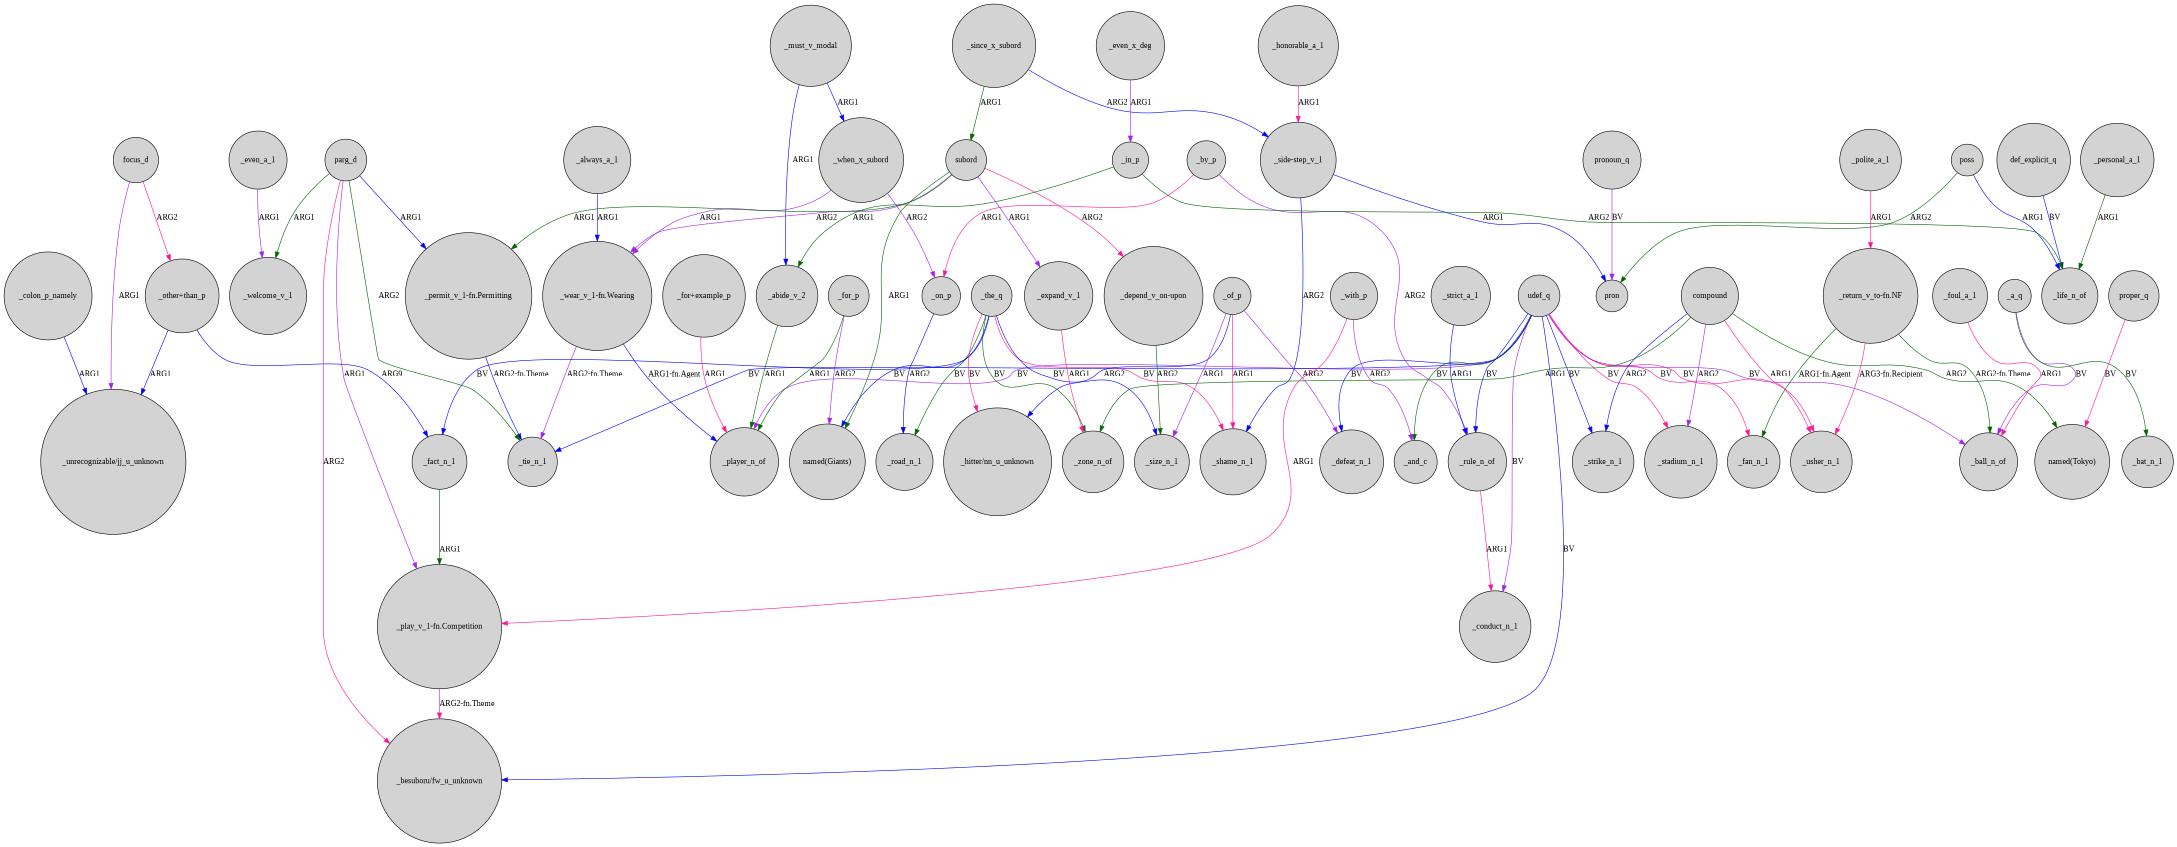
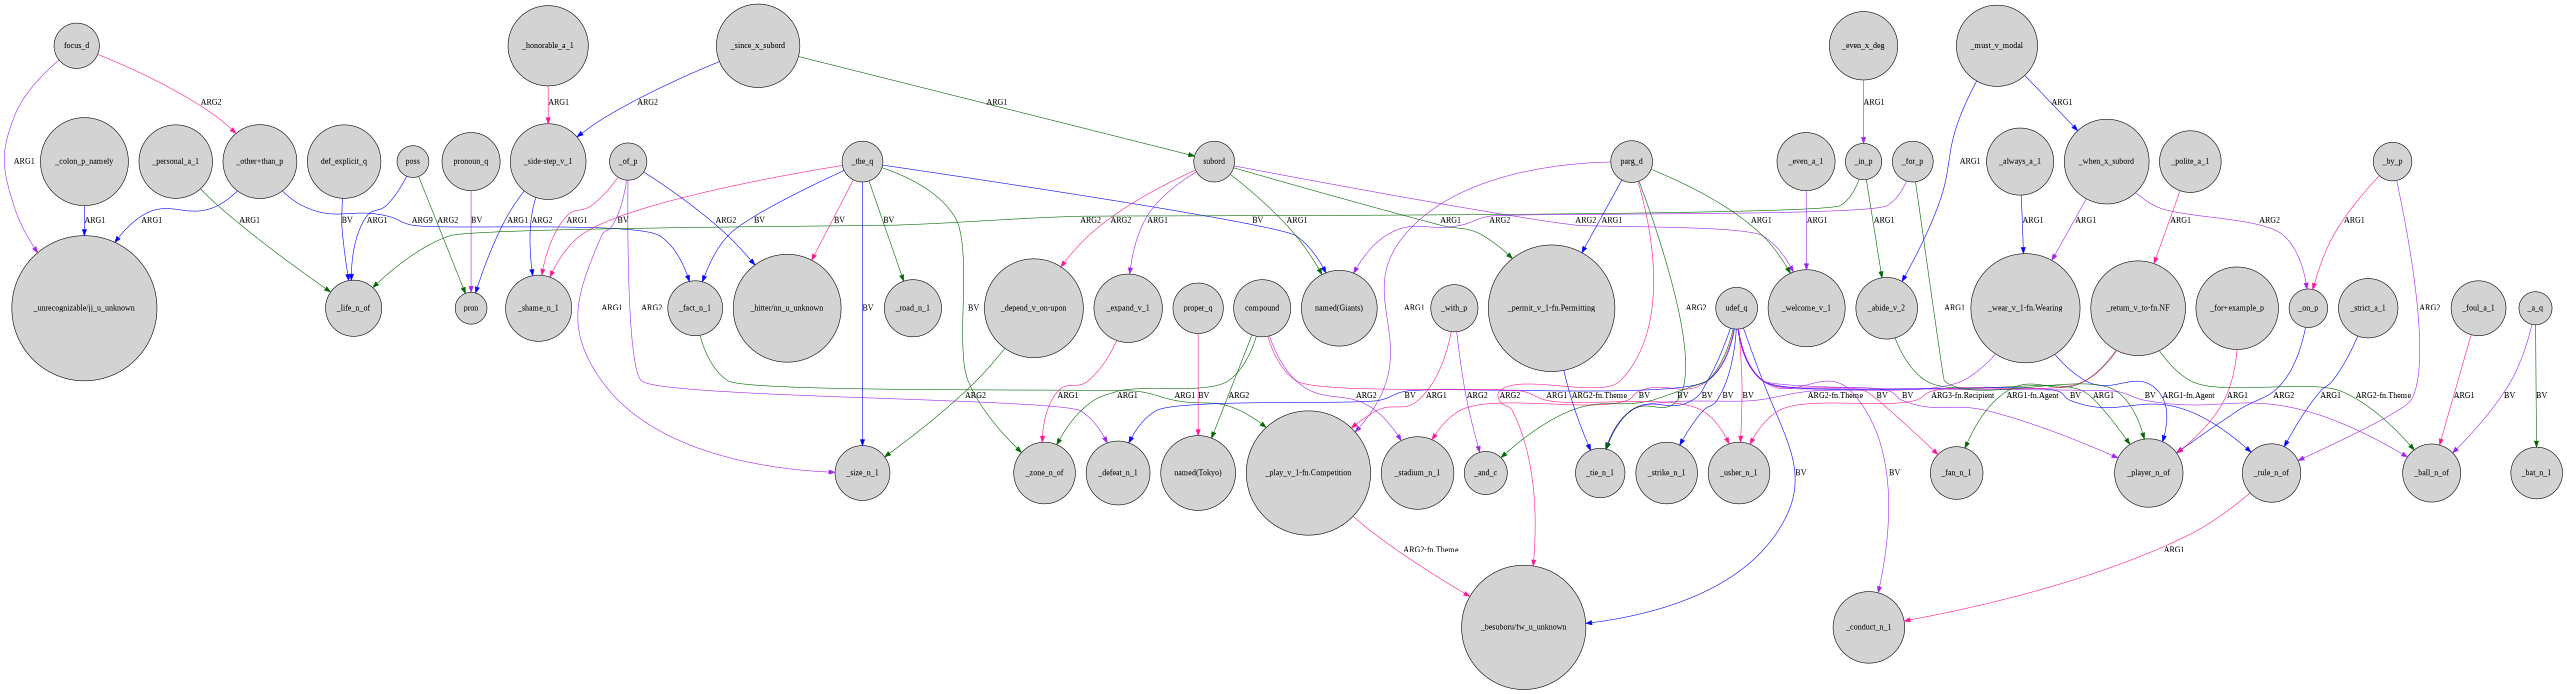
edge "subord" -> "_wear_v_1-fn.Wearing": now "subord" -> "_welcome_v_1"
edge "compound" -> "_strike_n_1": removed, label "ARG2"
edge "_on_p" -> "_road_n_1": now "_on_p" -> "_player_n_of"
